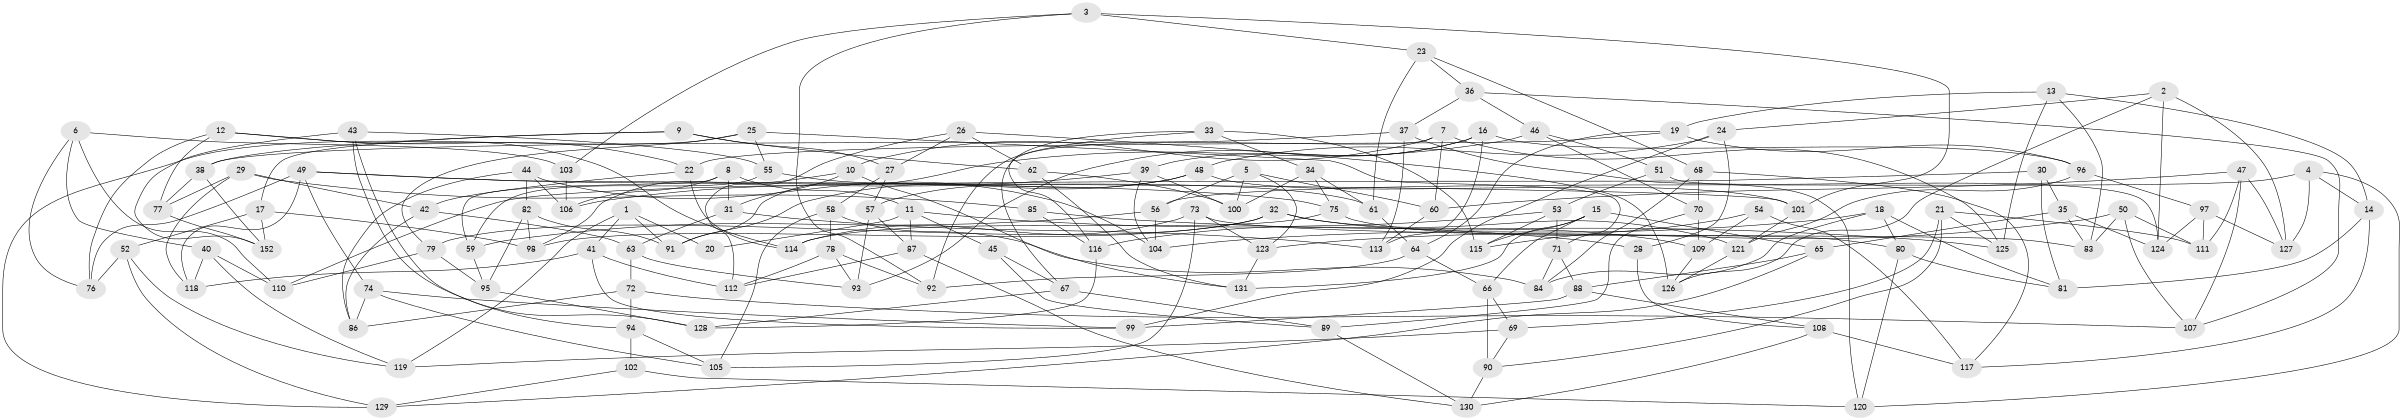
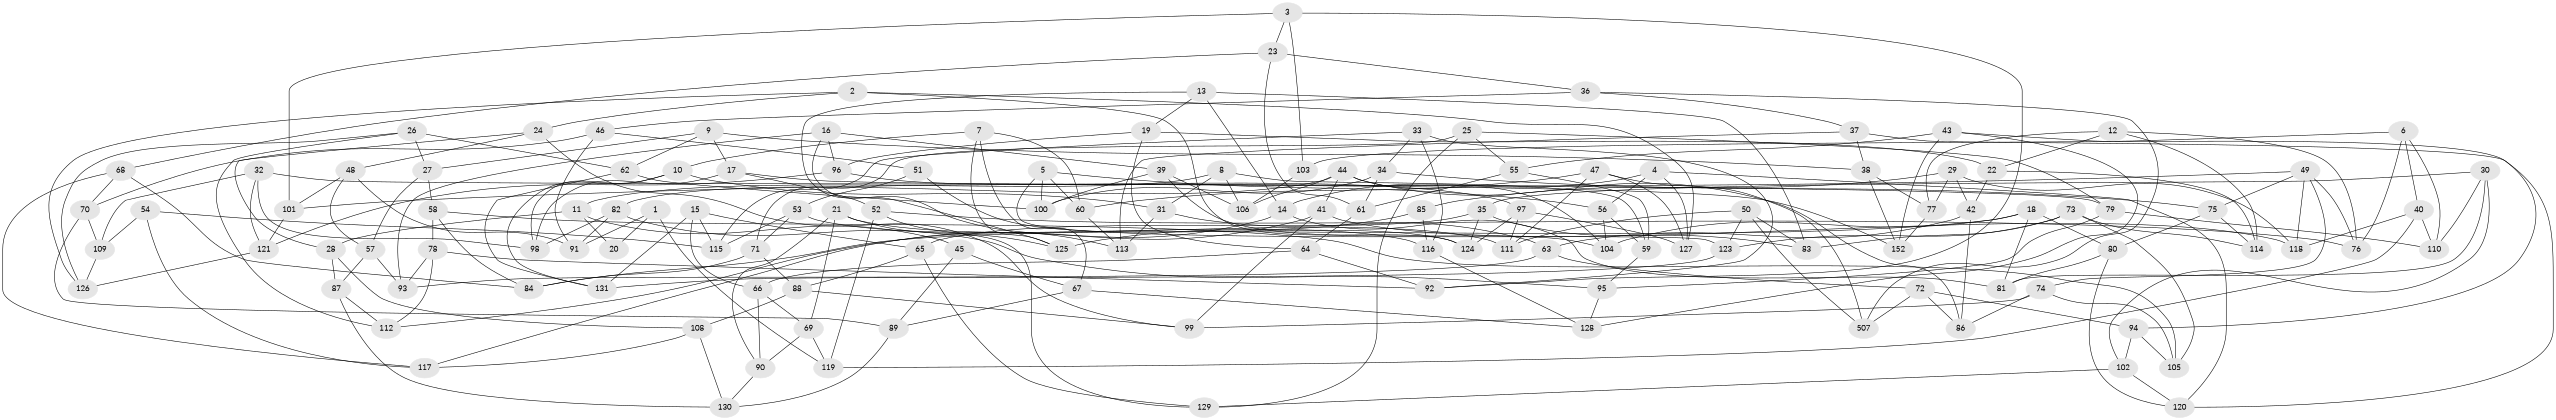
edge "1" -- "41": now "44" -- "41"
edge "11" -- "87": now "28" -- "87"
edge "30" -- "102": added
node "107": label "107" -> "507"
